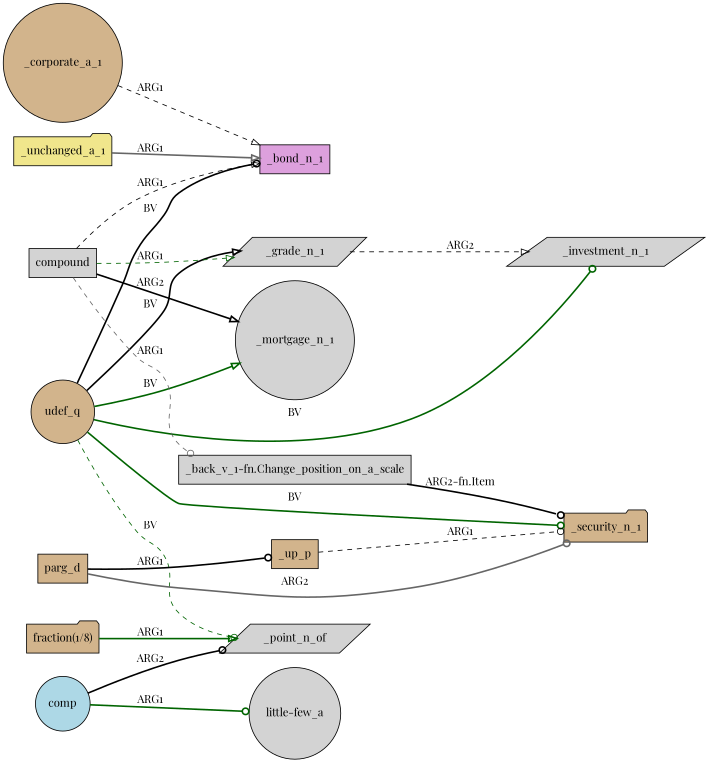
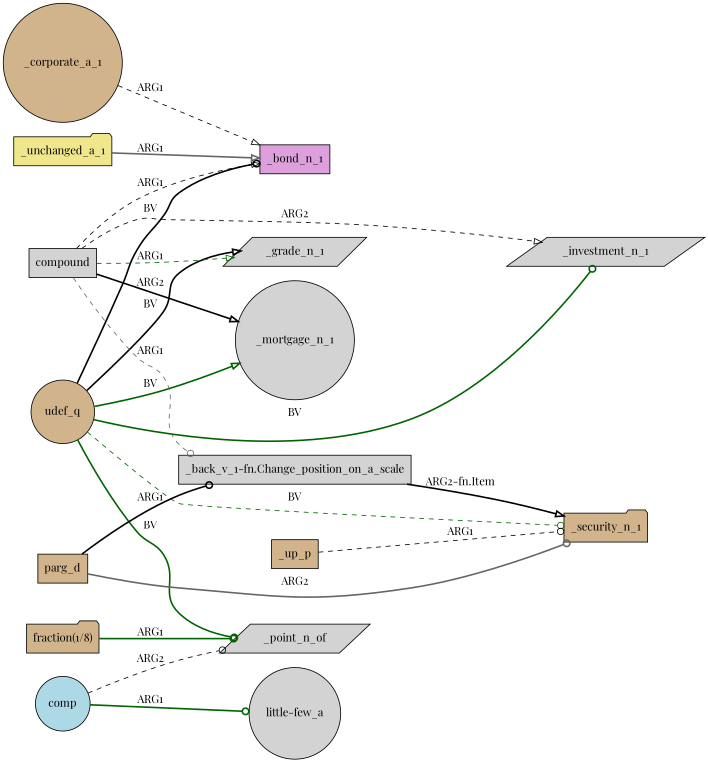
edge "_grade_n_1" -> "_investment_n_1": now "compound" -> "_investment_n_1"
edge "_back_v_1-fn.Change_position_on_a_scale" -> "_security_n_1": arrowhead odot -> onormal
edge "udef_q" -> "_security_n_1": style bold -> dashed
edge "udef_q" -> "_point_n_of": style dashed -> bold
edge "parg_d" -> "_up_p": now "parg_d" -> "_back_v_1-fn.Change_position_on_a_scale"
edge "fraction(1/8)" -> "_point_n_of": arrowhead onormal -> odot
edge "comp" -> "_point_n_of": style bold -> dashed
